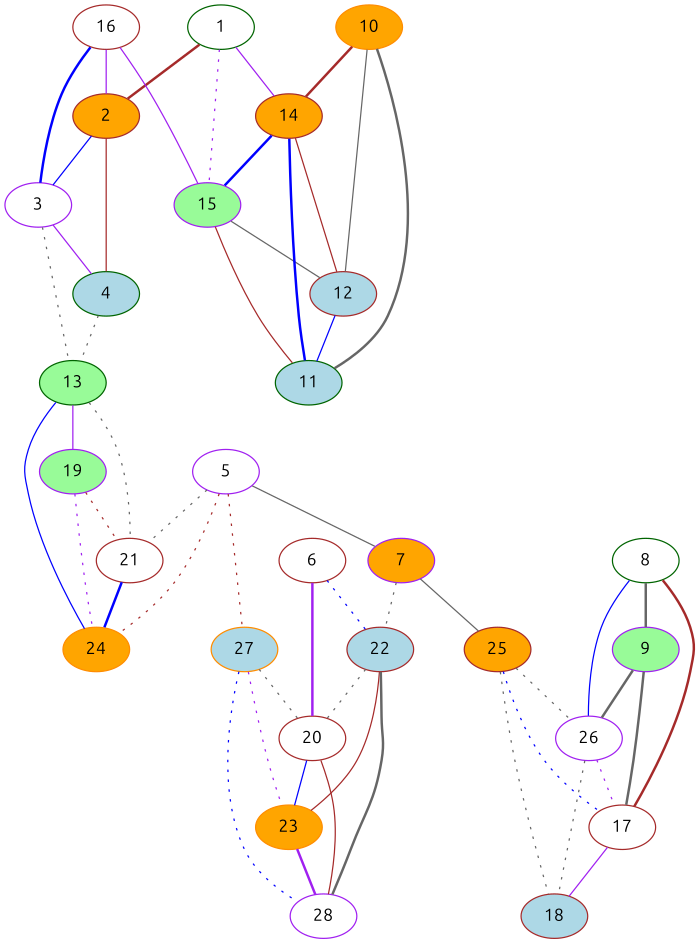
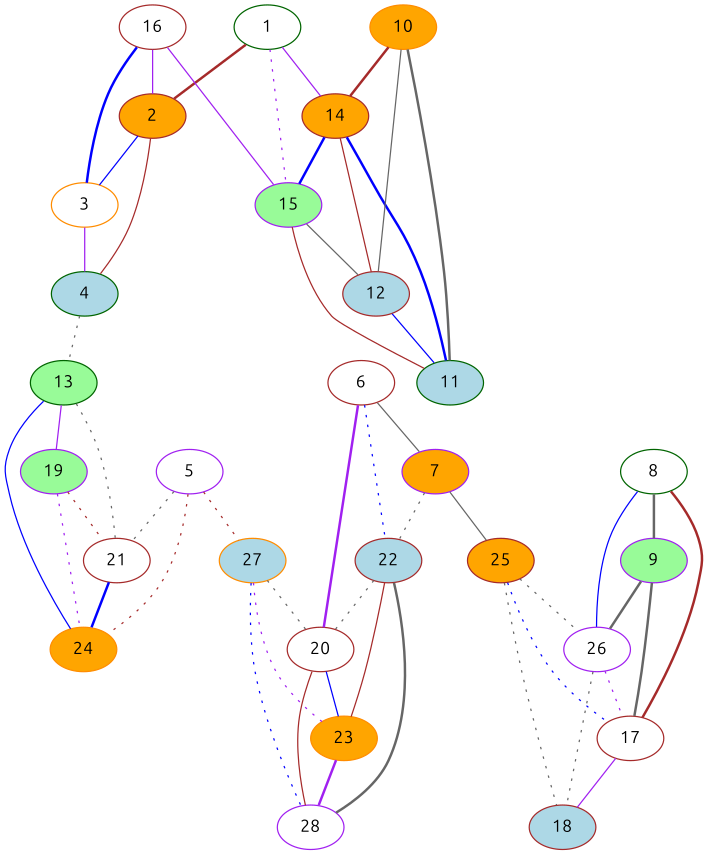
node "3": color purple -> darkorange
edge "3" -- "13": removed
edge "5" -- "7": now "6" -- "7"
